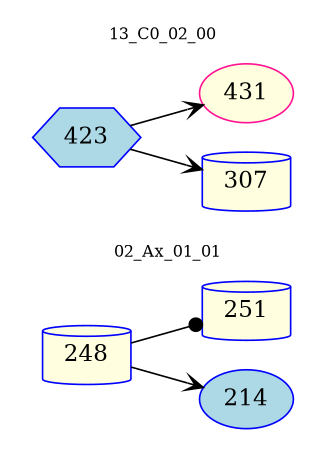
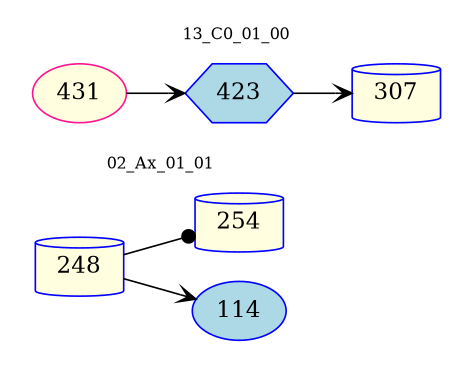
cluster "13_C0_02_00": label "13_C0_02_00" -> "13_C0_01_00"
edge "423" -> "431": reversed
node "251": label "251" -> "254"
node "214": label "214" -> "114"
